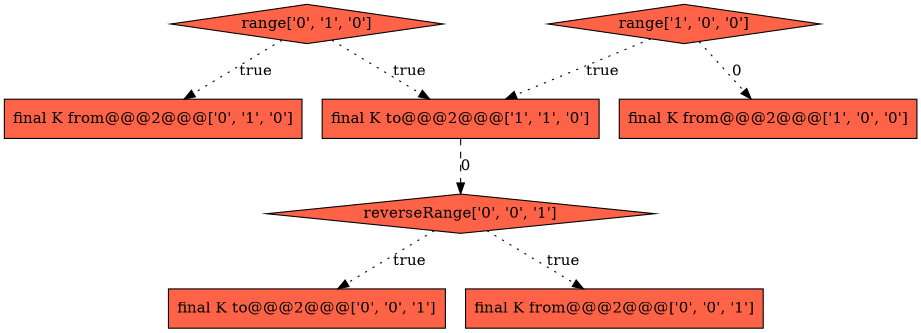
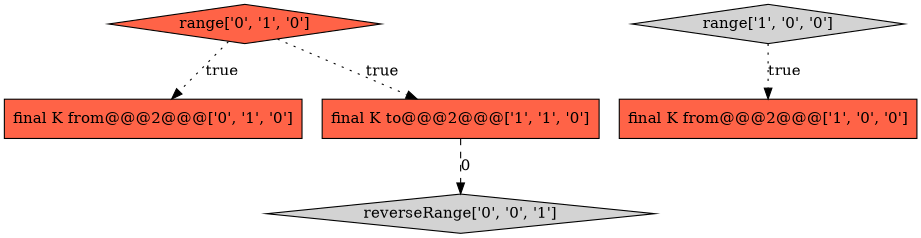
node "range['1', '0', '0']": fillcolor tomato -> lightgray
edge "range['1', '0', '0']" -> "final K to@@@2@@@['1', '1', '0']": removed, label "true"
edge "range['1', '0', '0']" -> "final K from@@@2@@@['1', '0', '0']": label "0" -> "true"
node "reverseRange['0', '0', '1']": fillcolor tomato -> lightgray
node "final K to@@@2@@@['0', '0', '1']": removed
node "final K from@@@2@@@['0', '0', '1']": removed
